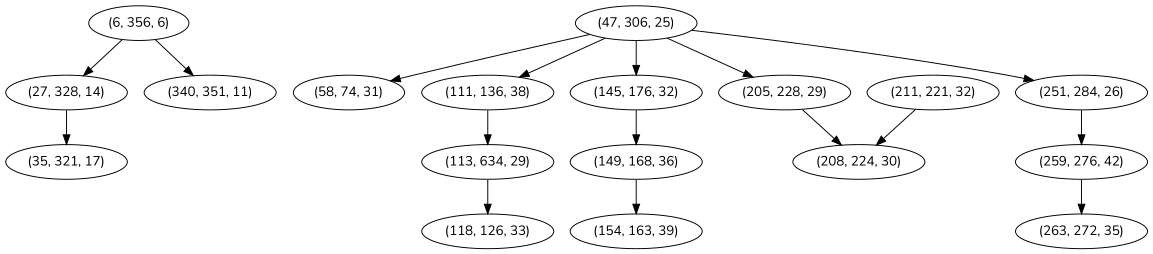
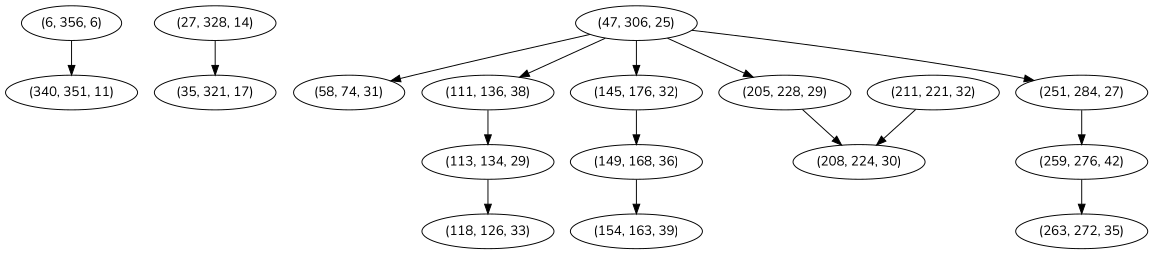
edge "(6, 356, 6)" -> "(27, 328, 14)": removed
node "(251, 284, 26)": label "(251, 284, 26)" -> "(251, 284, 27)"
node "(113, 634, 29)": label "(113, 634, 29)" -> "(113, 134, 29)"
